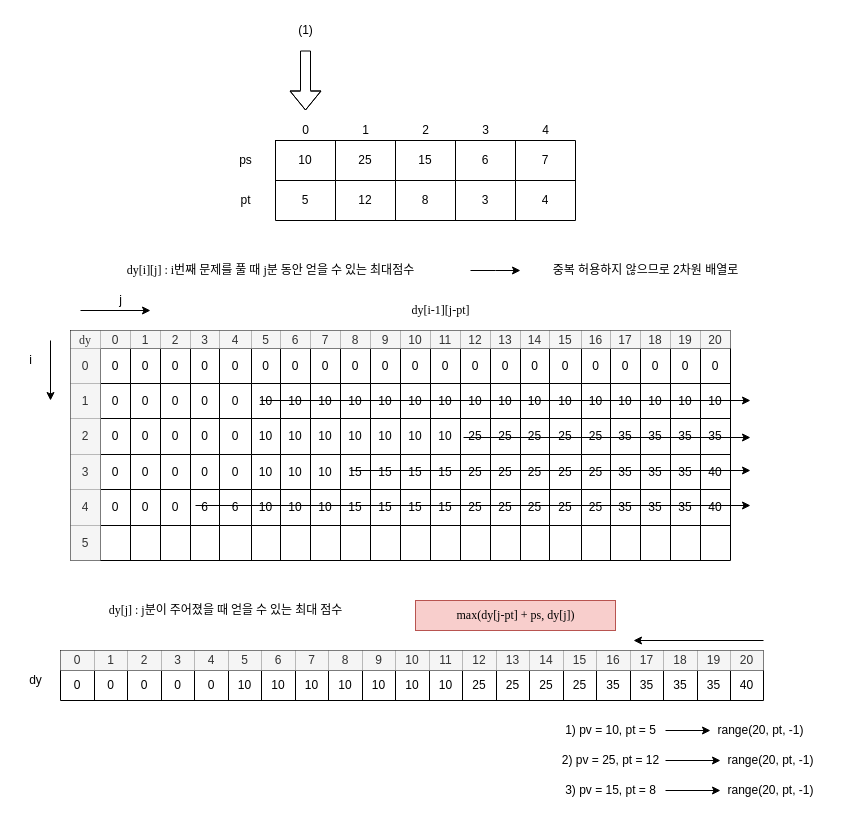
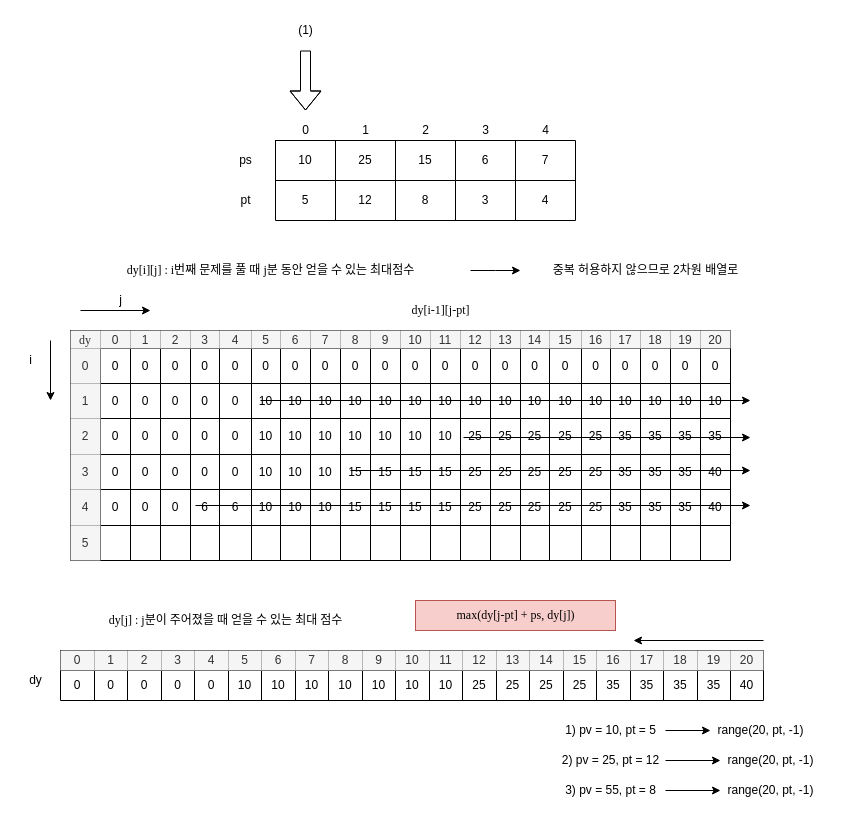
node "dy[j] : j분이 주어졌을 때 얻을 수 있는 최대 점수": moved (226, 611) -> (226, 621)
node "3) pv = 15, pt = 8": label "3) pv = 15, pt = 8" -> "3) pv = 55, pt = 8"
